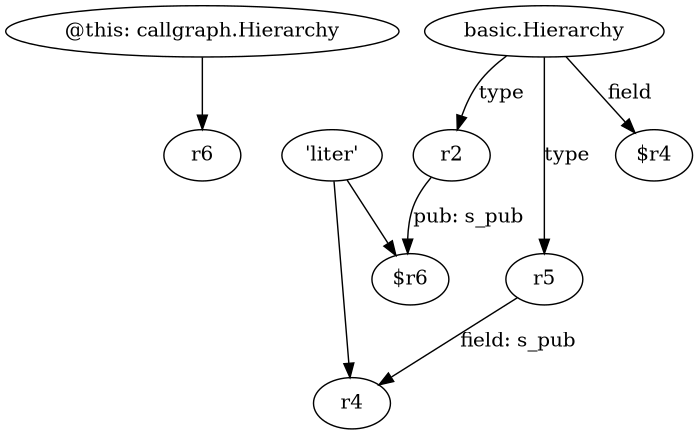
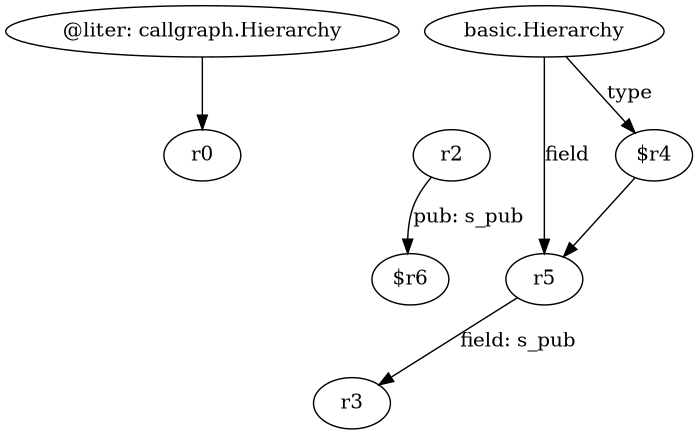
node "@this: callgraph.Hierarchy": label "@this: callgraph.Hierarchy" -> "@liter: callgraph.Hierarchy"
edge "basic.Hierarchy" -> "r2": removed, label "type"
edge "basic.Hierarchy" -> "$r4": label "field" -> "type"
node "r6": label "r6" -> "r0"
node "'liter'": removed
edge "basic.Hierarchy" -> "r5": label "type" -> "field"
edge "$r4" -> "r5": added
node "r4": label "r4" -> "r3"
